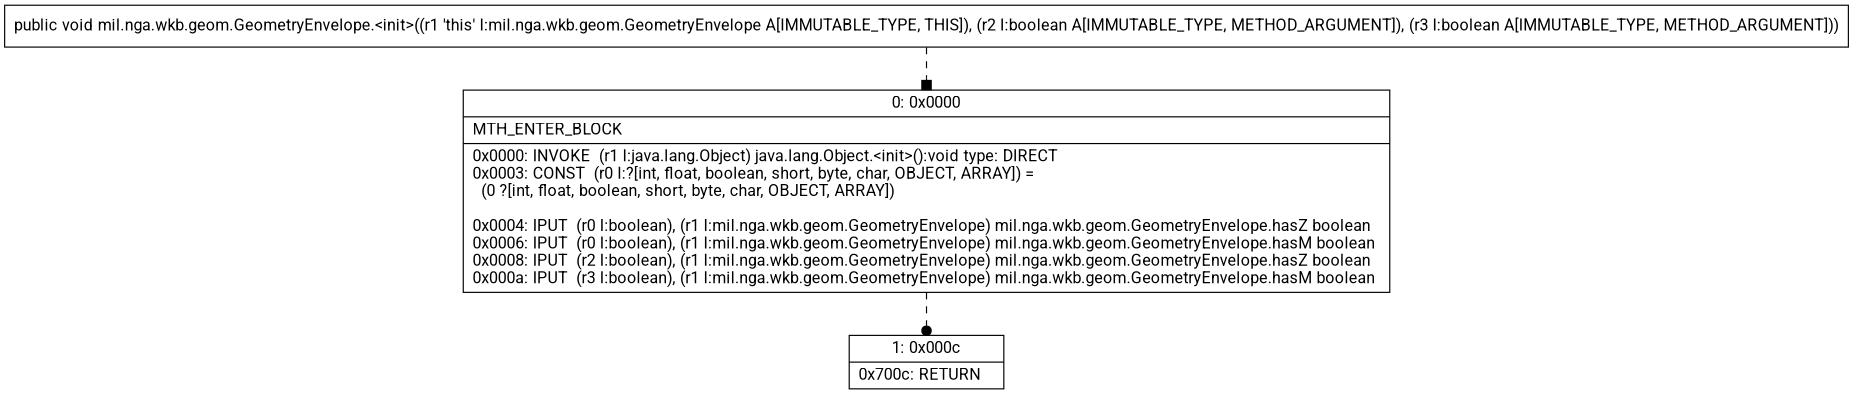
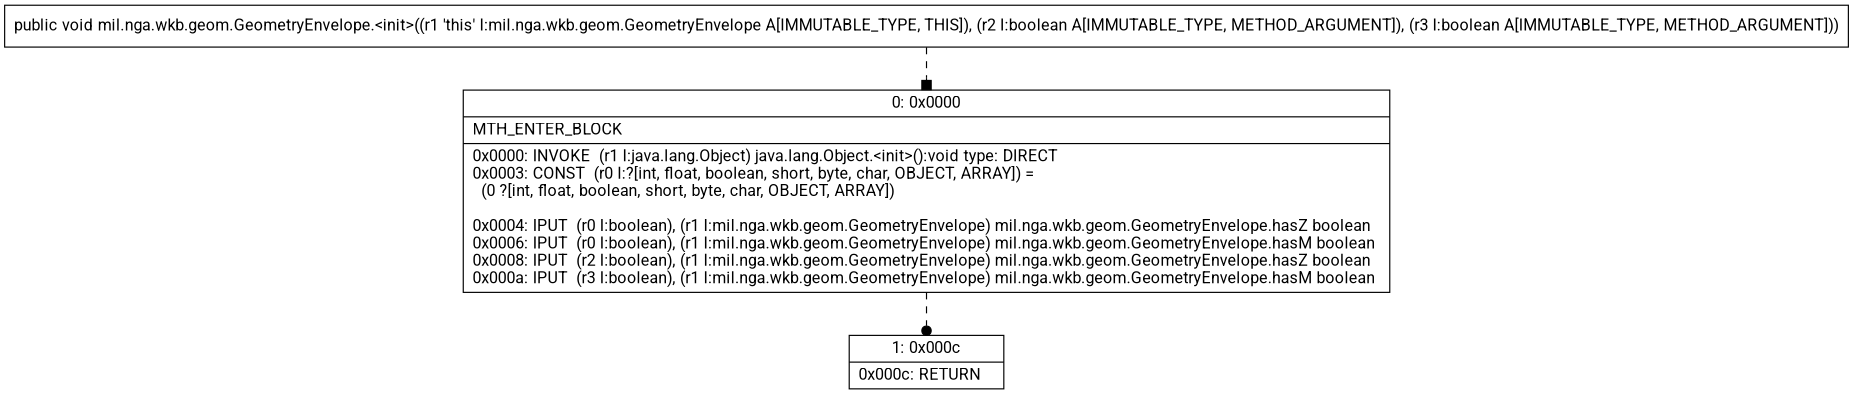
node "1: 0x000c": text "0x700c: RETURN" -> "0x000c: RETURN"
